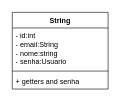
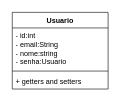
node "String": label "String" -> "Usuario"
node "+ getters and senha": label "+ getters and senha" -> "+ getters and setters"
